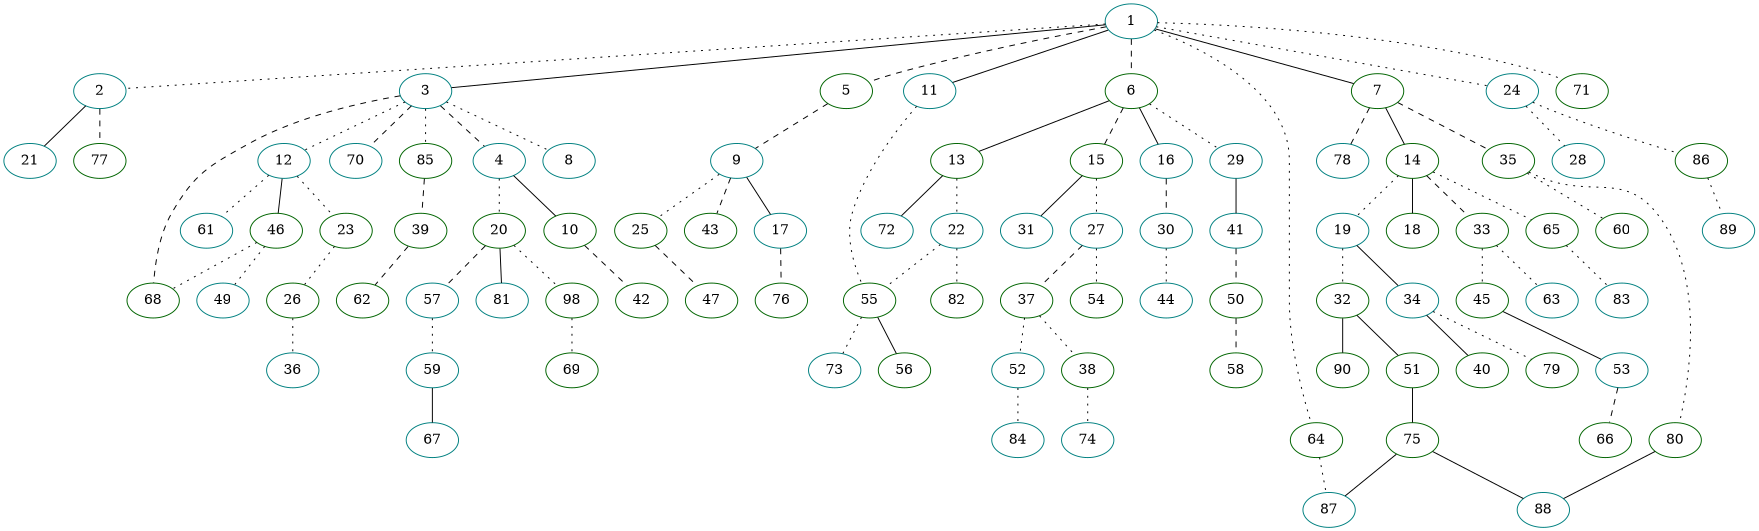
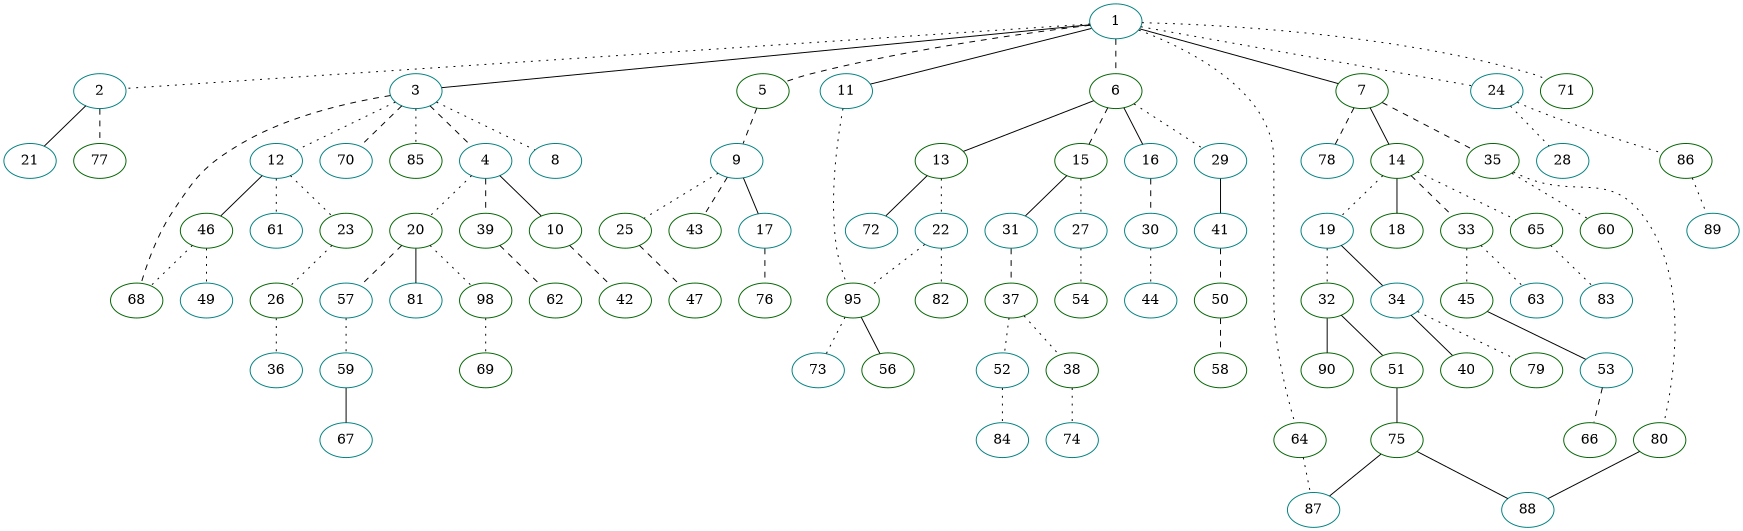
edge "85" -- "39": now "4" -- "39"
edge "27" -- "37": now "31" -- "37"
node "55": label "55" -> "95"
